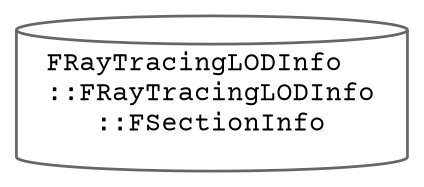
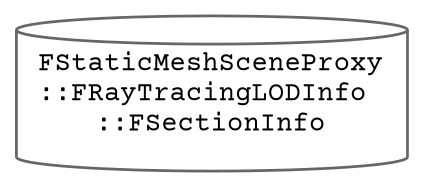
node "FRayTracingLODInfo ::FRayTracingLODInfo ::FSectionInfo": label "FRayTracingLODInfo ::FRayTracingLODInfo ::FSectionInfo" -> "FStaticMeshSceneProxy ::FRayTracingLODInfo ::FSectionInfo"
